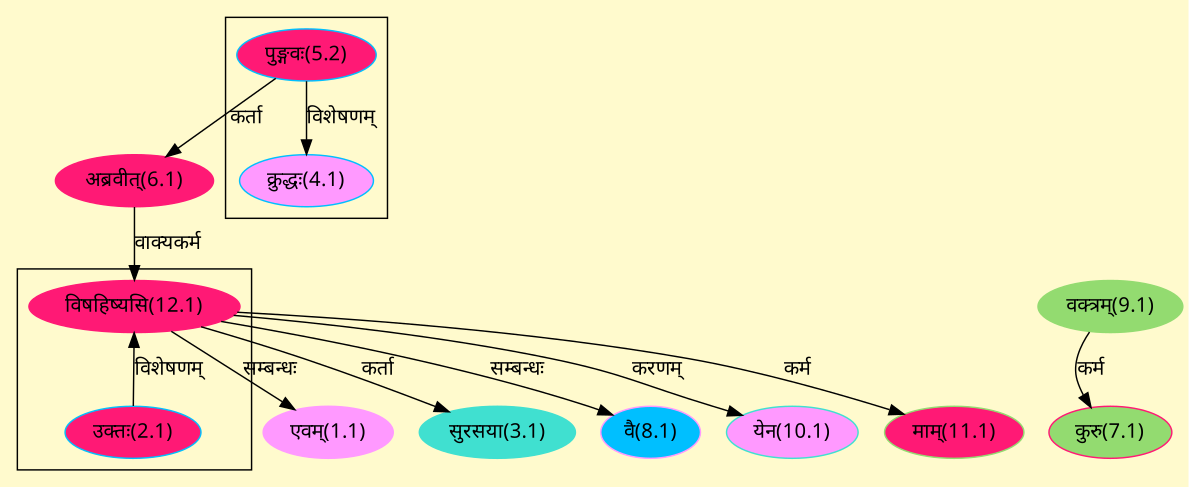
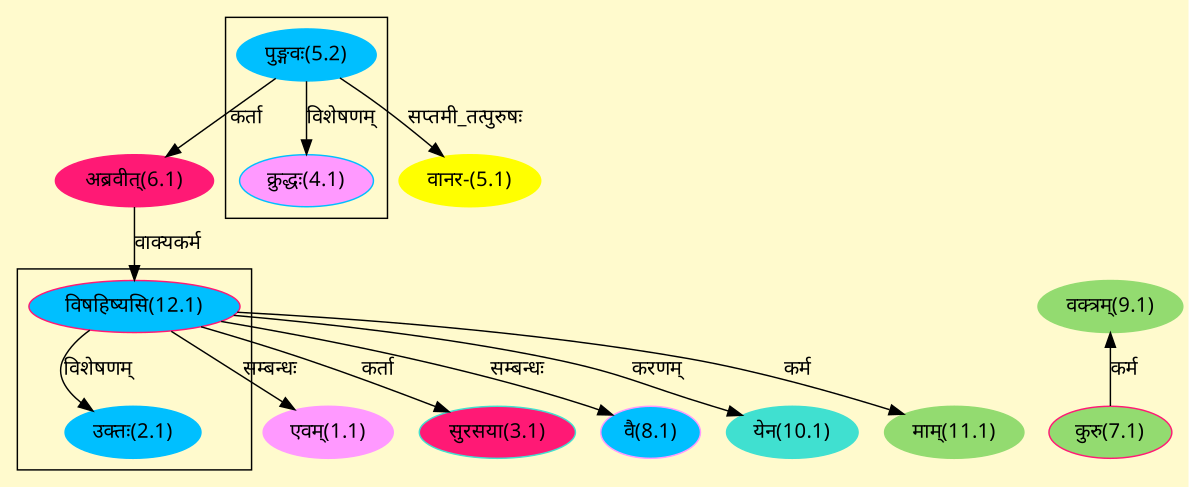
node "पुङ्गवः(5.2)": fillcolor #ff1975 -> #00bfff
node "वानर-(5.1)": added
node "विषहिष्यसि(12.1)": fillcolor #ff1975 -> #00bfff
edge "वक्त्रम्(9.1)" -> "कुरु(7.1)": reversed
edge "उक्तः(2.1)" -> "विषहिष्यसि(12.1)": reversed
node "उक्तः(2.1)": fillcolor #ff1975 -> #00bfff
node "सुरसया(3.1)": fillcolor #40e0d0 -> #ff1975
node "येन(10.1)": fillcolor #ff99ff -> #40e0d0
node "माम्(11.1)": fillcolor #ff1975 -> #93db70
